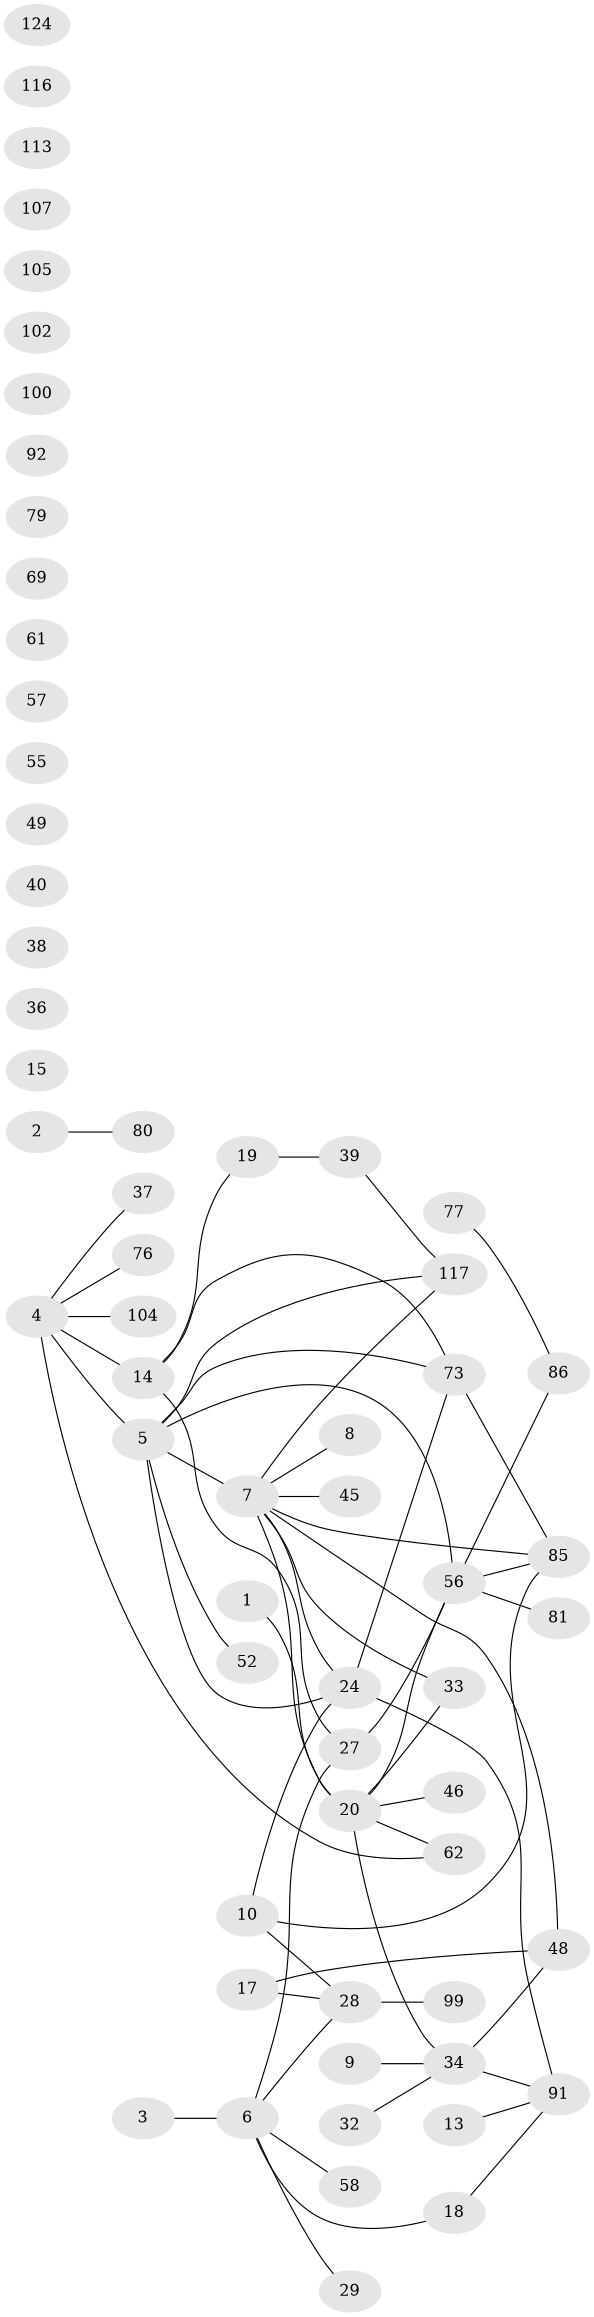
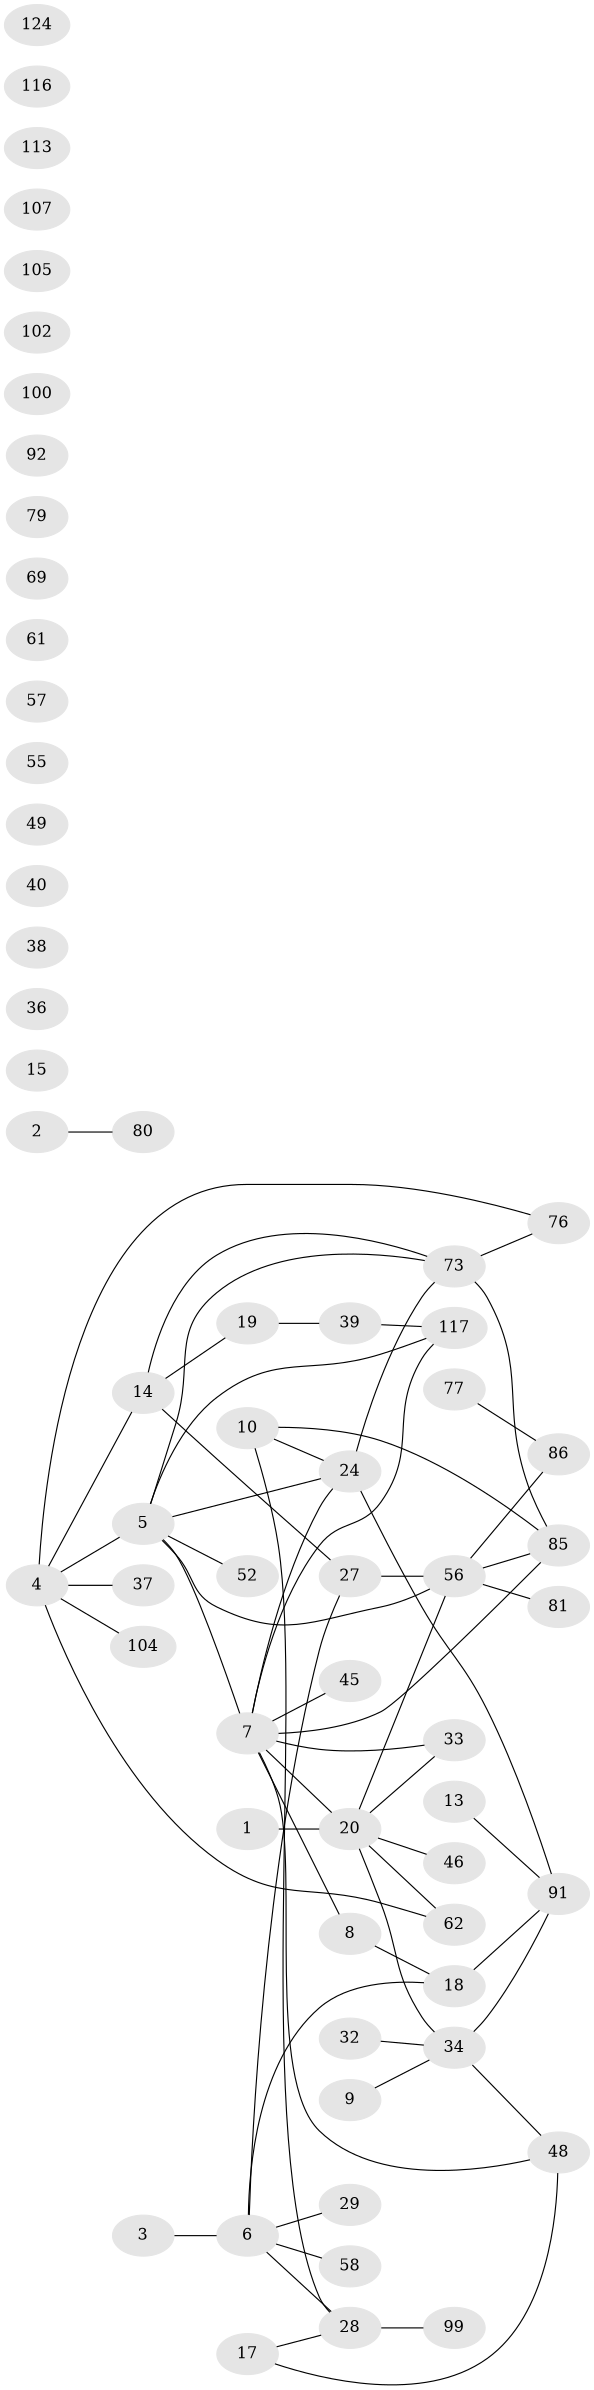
edge "76" -- "73": added
edge "8" -- "18": added
